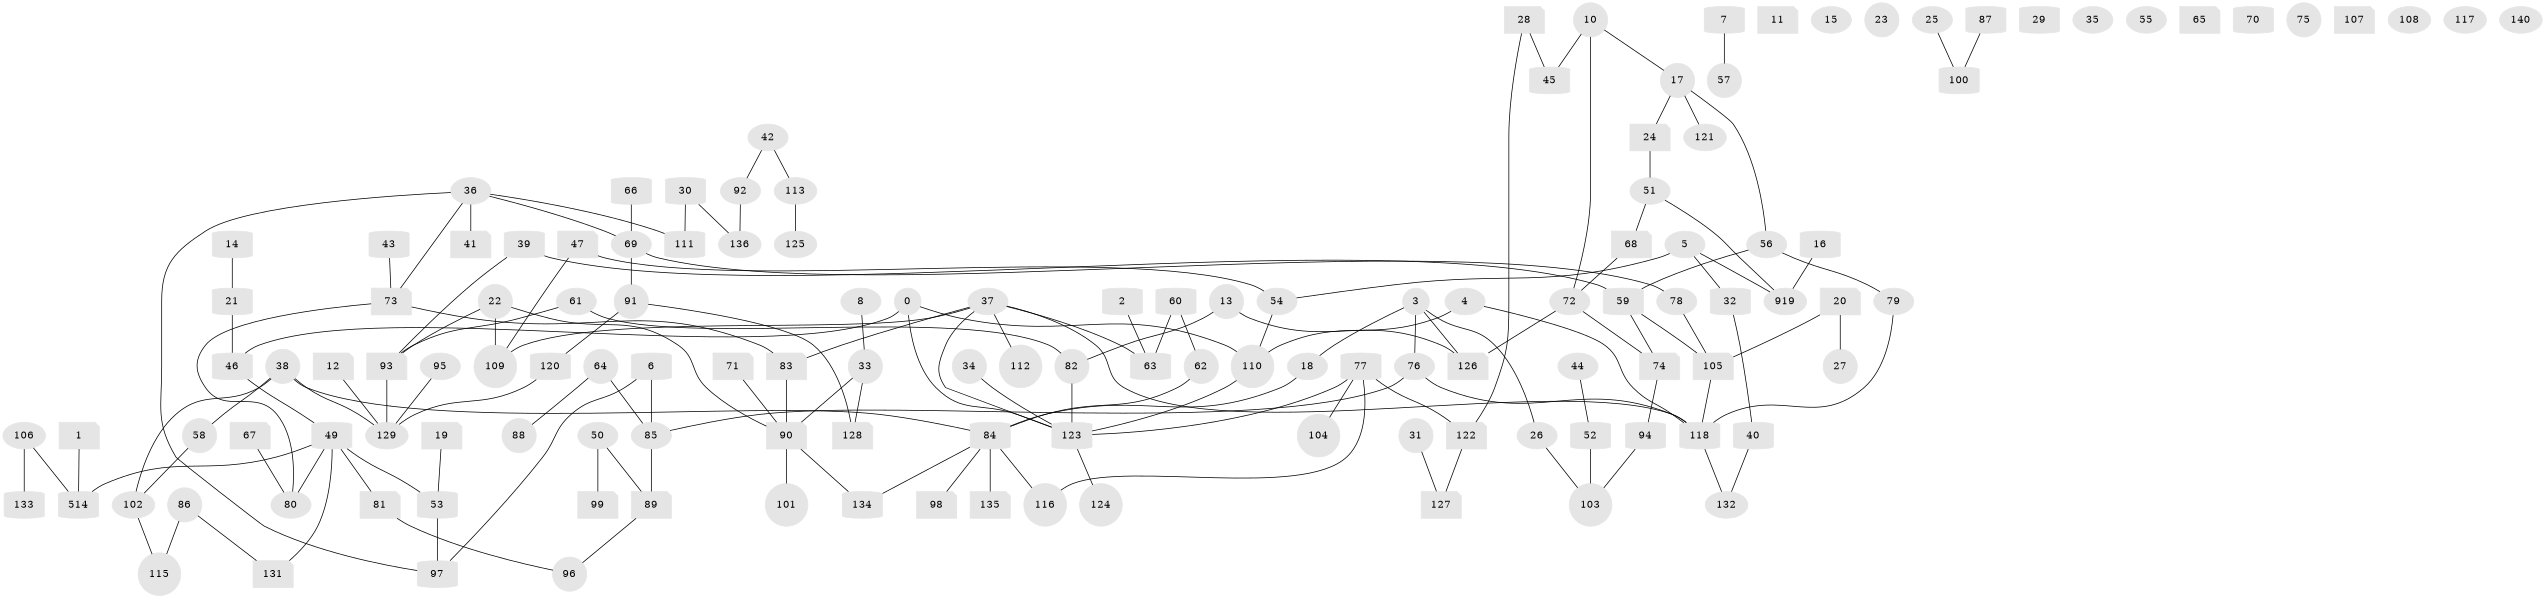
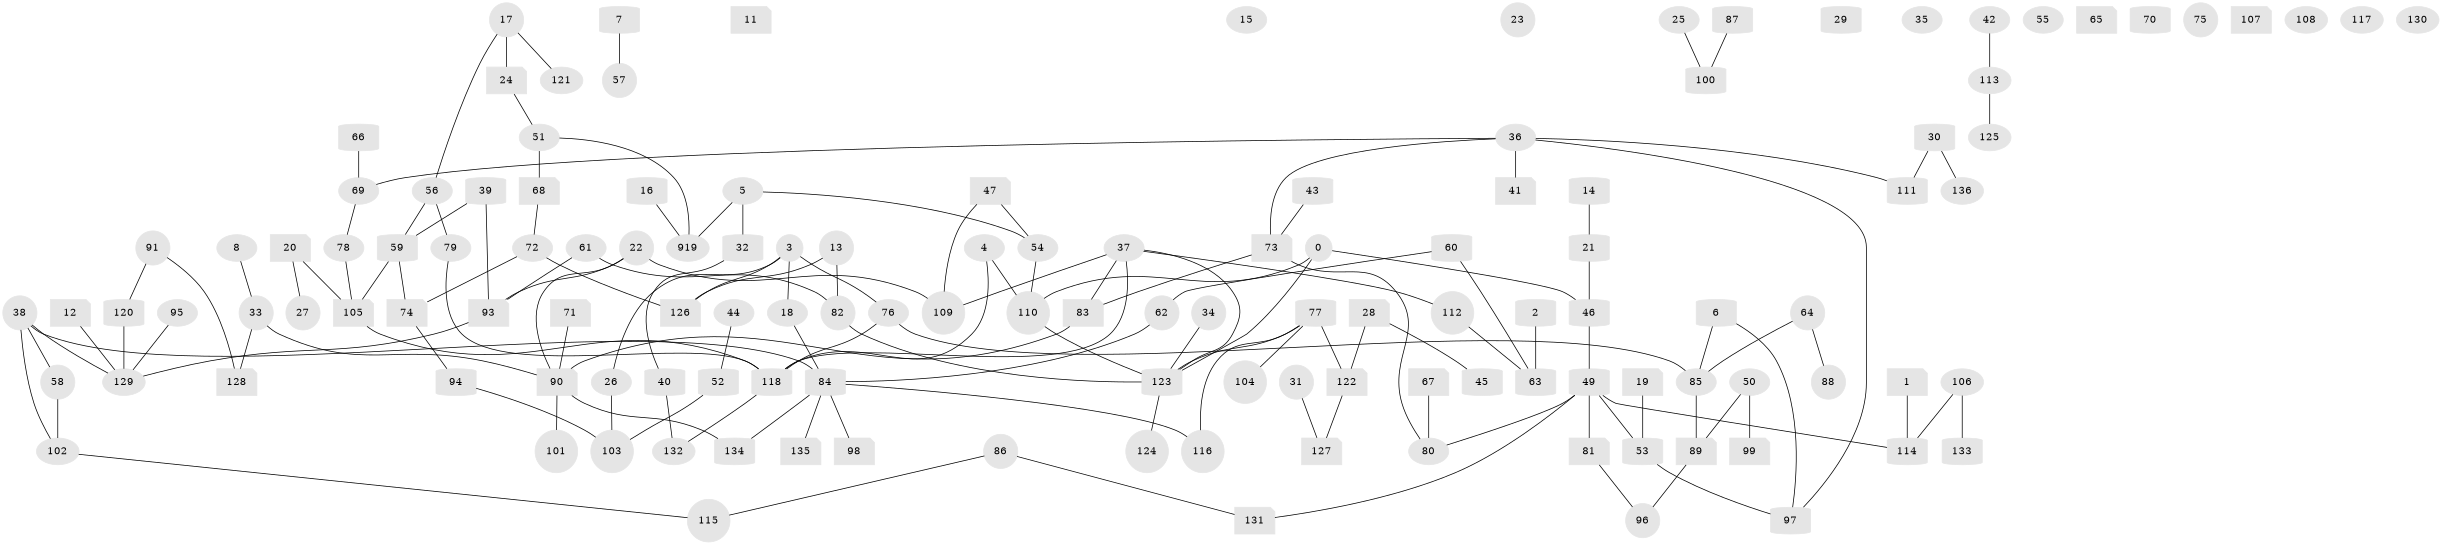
node "10": removed
node "140": label "140" -> "130"
node "92": removed
edge "69" -- "91": removed
edge "37" -- "63": now "112" -- "63"
node "514": label "514" -> "114"
